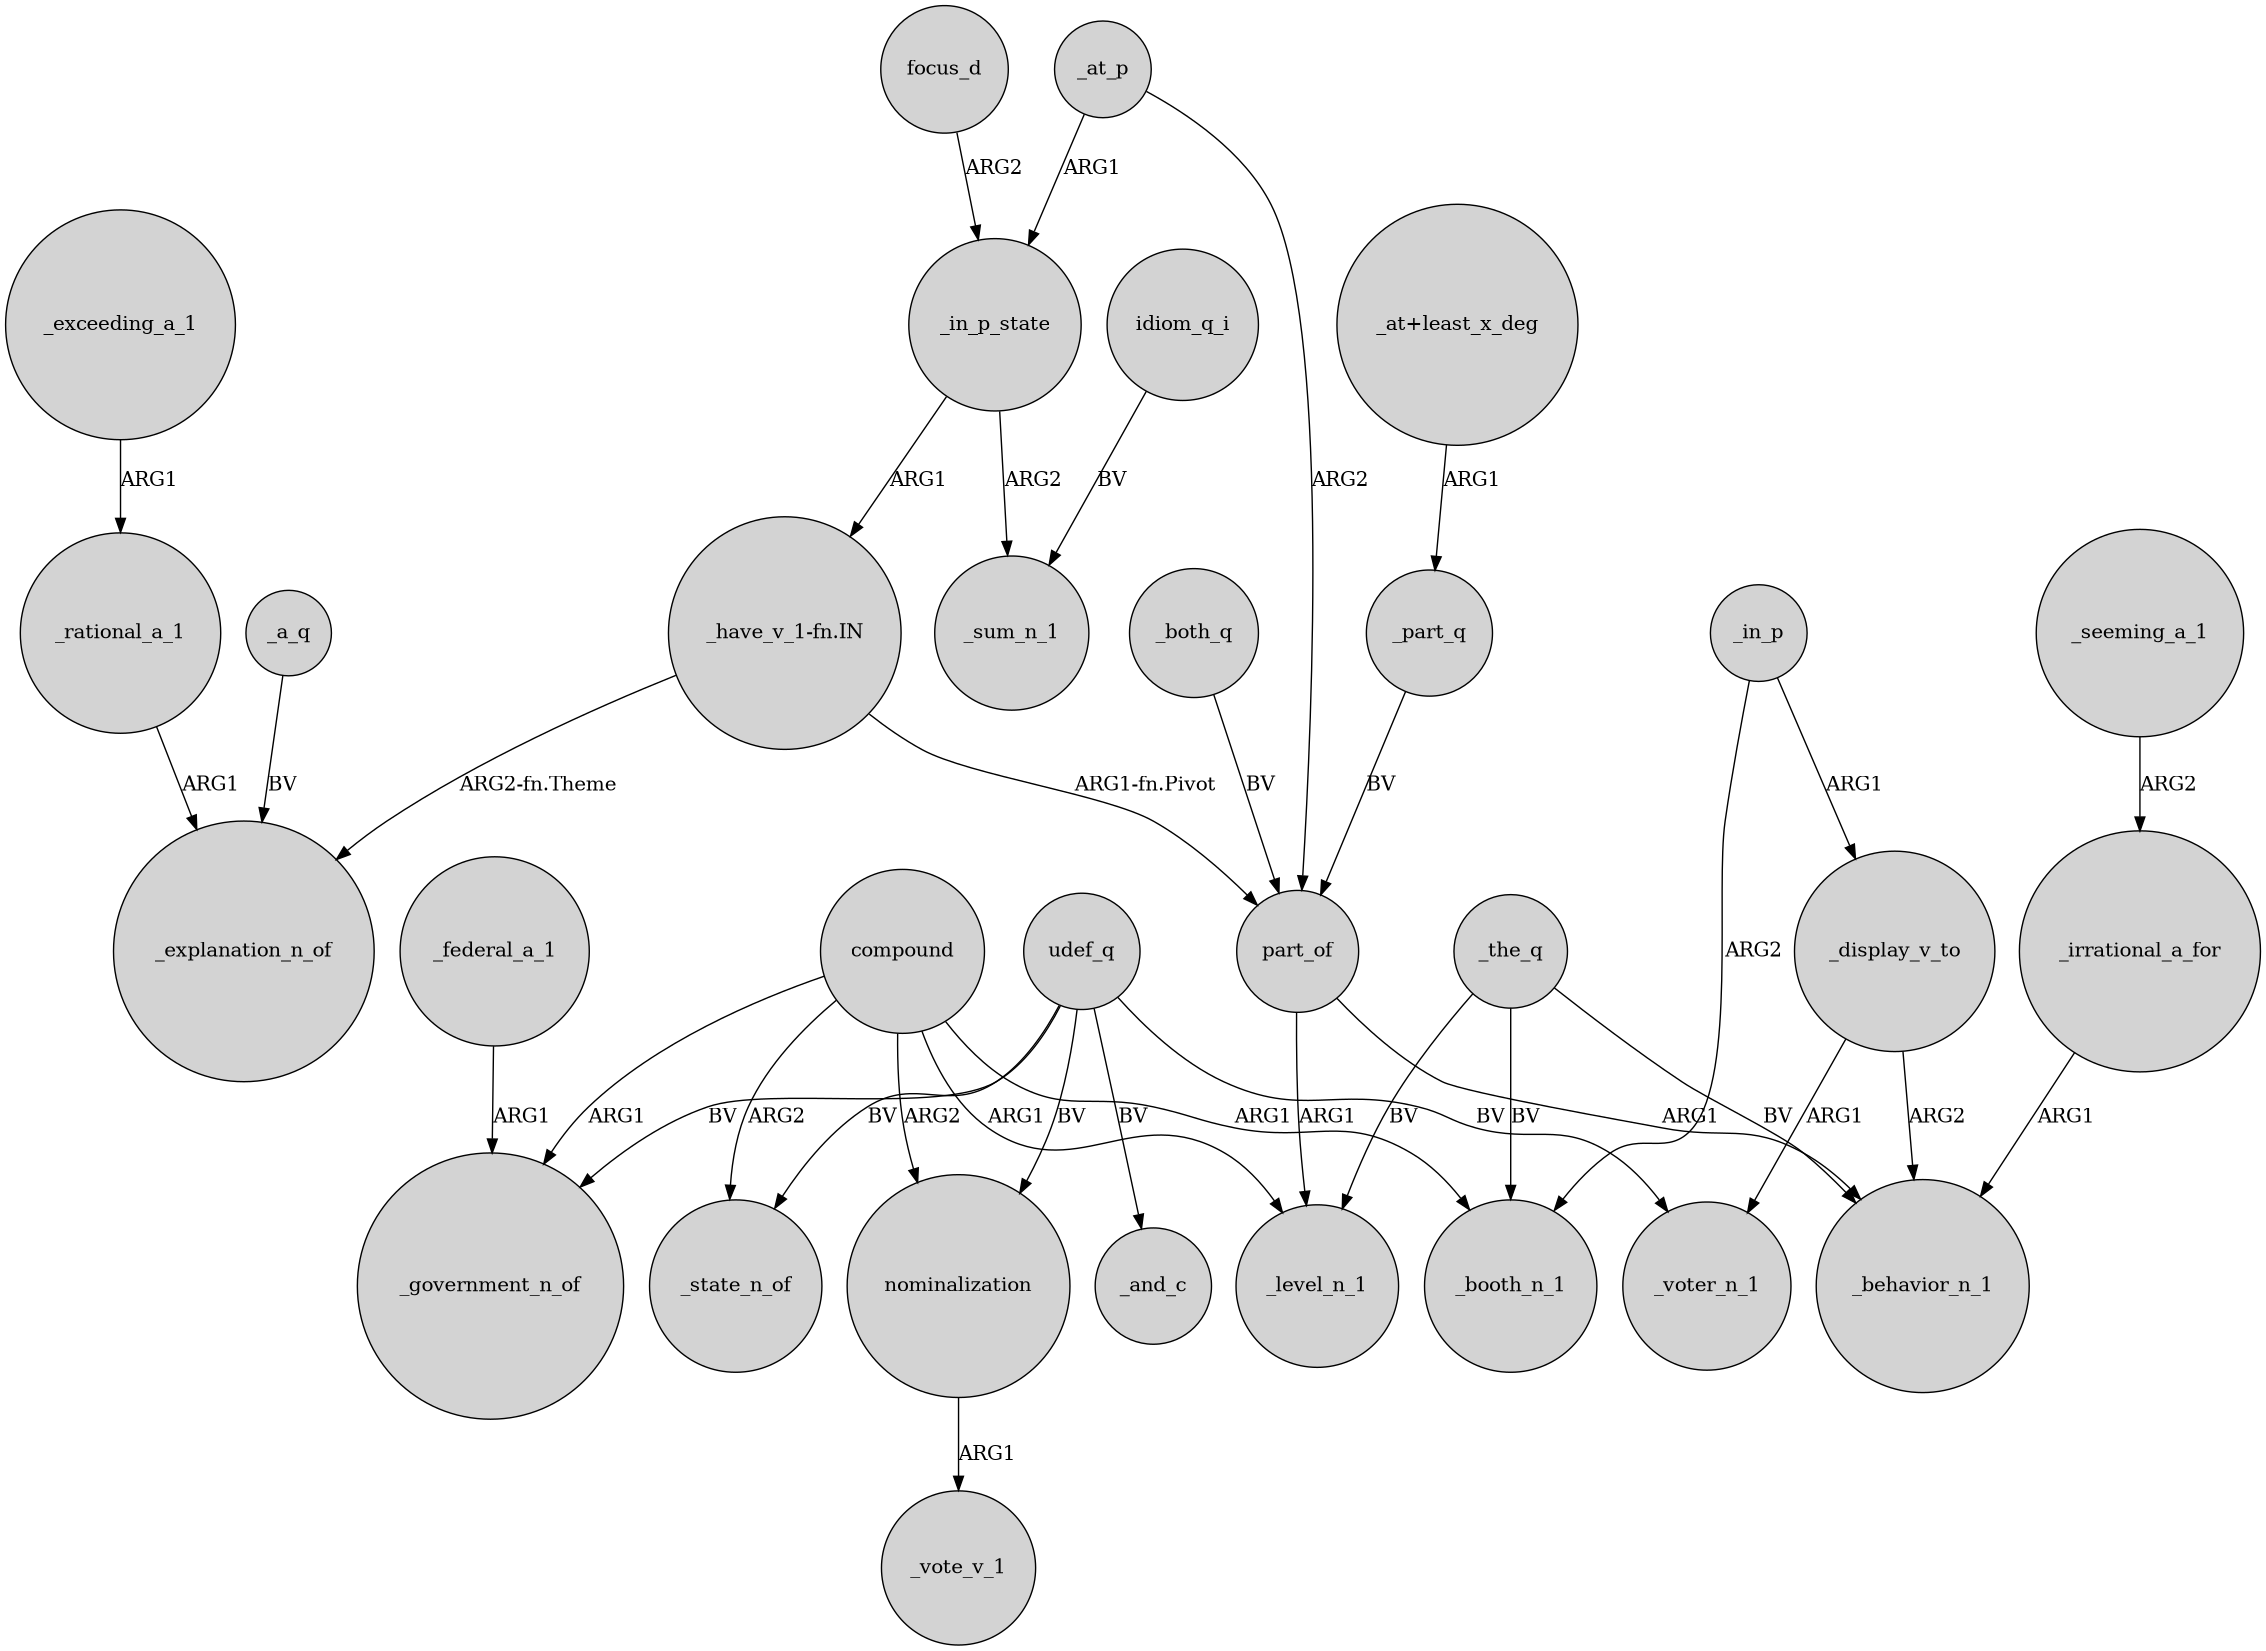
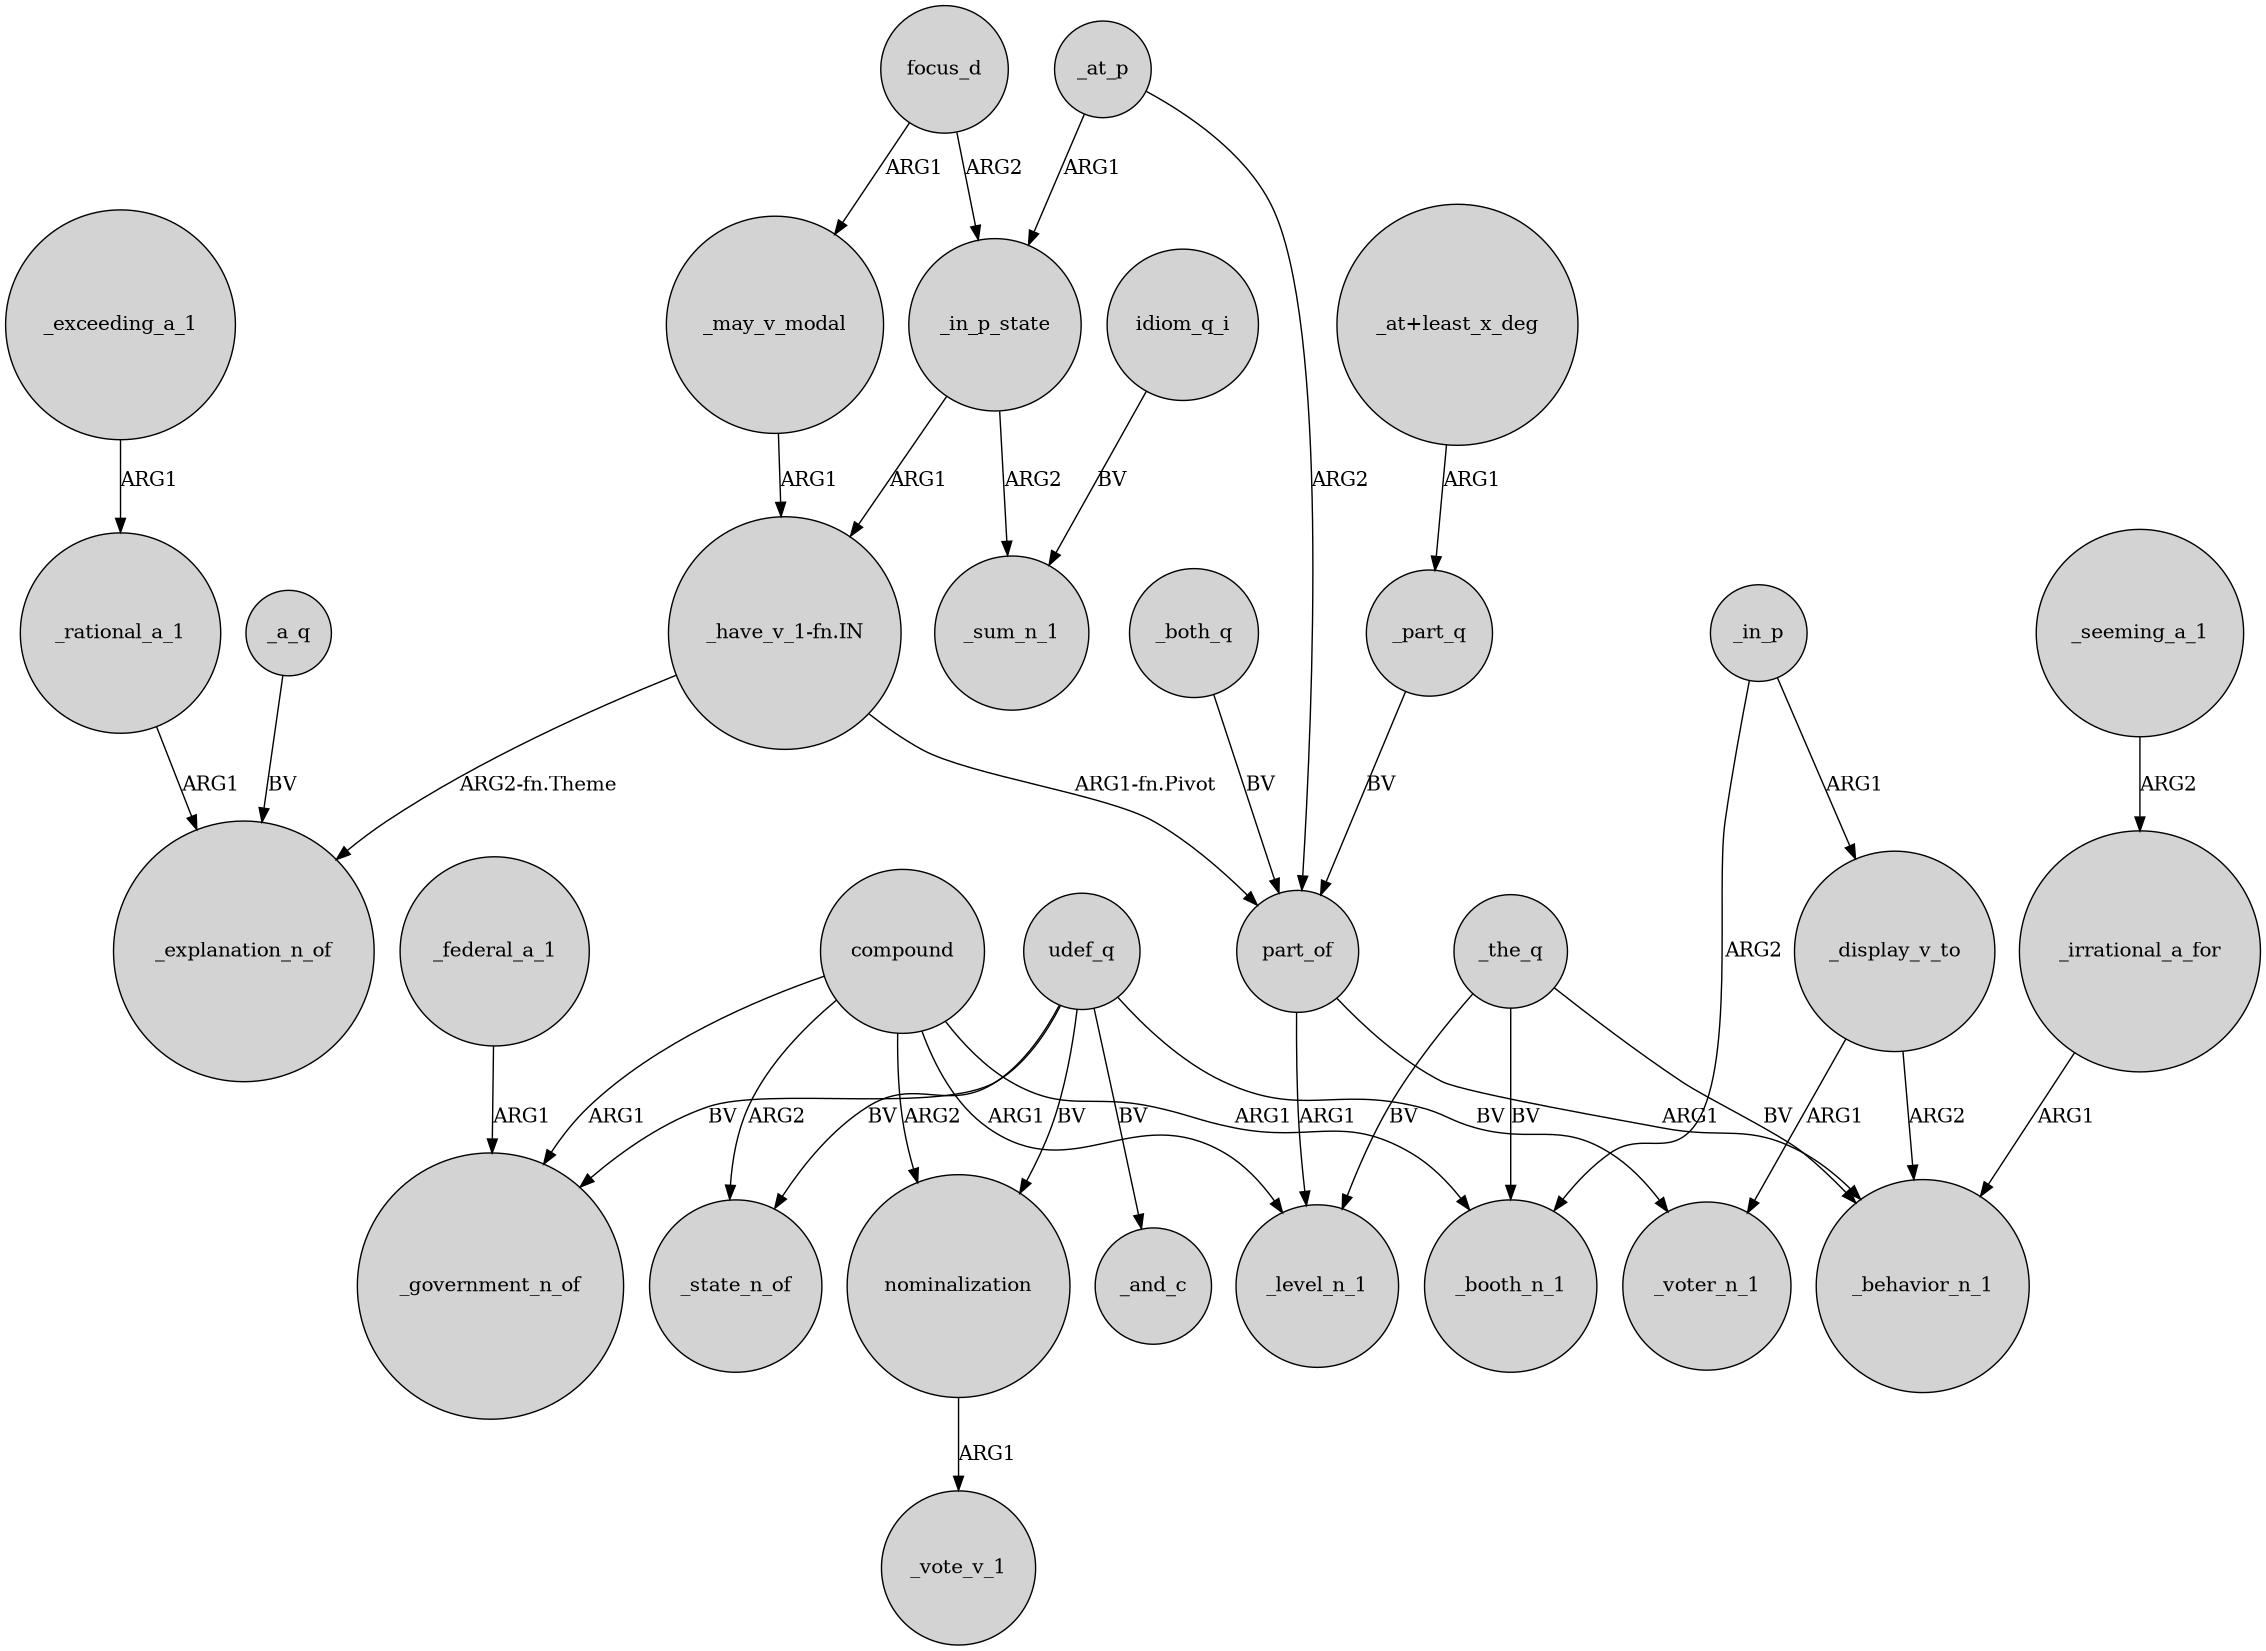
node "_may_v_modal": added
